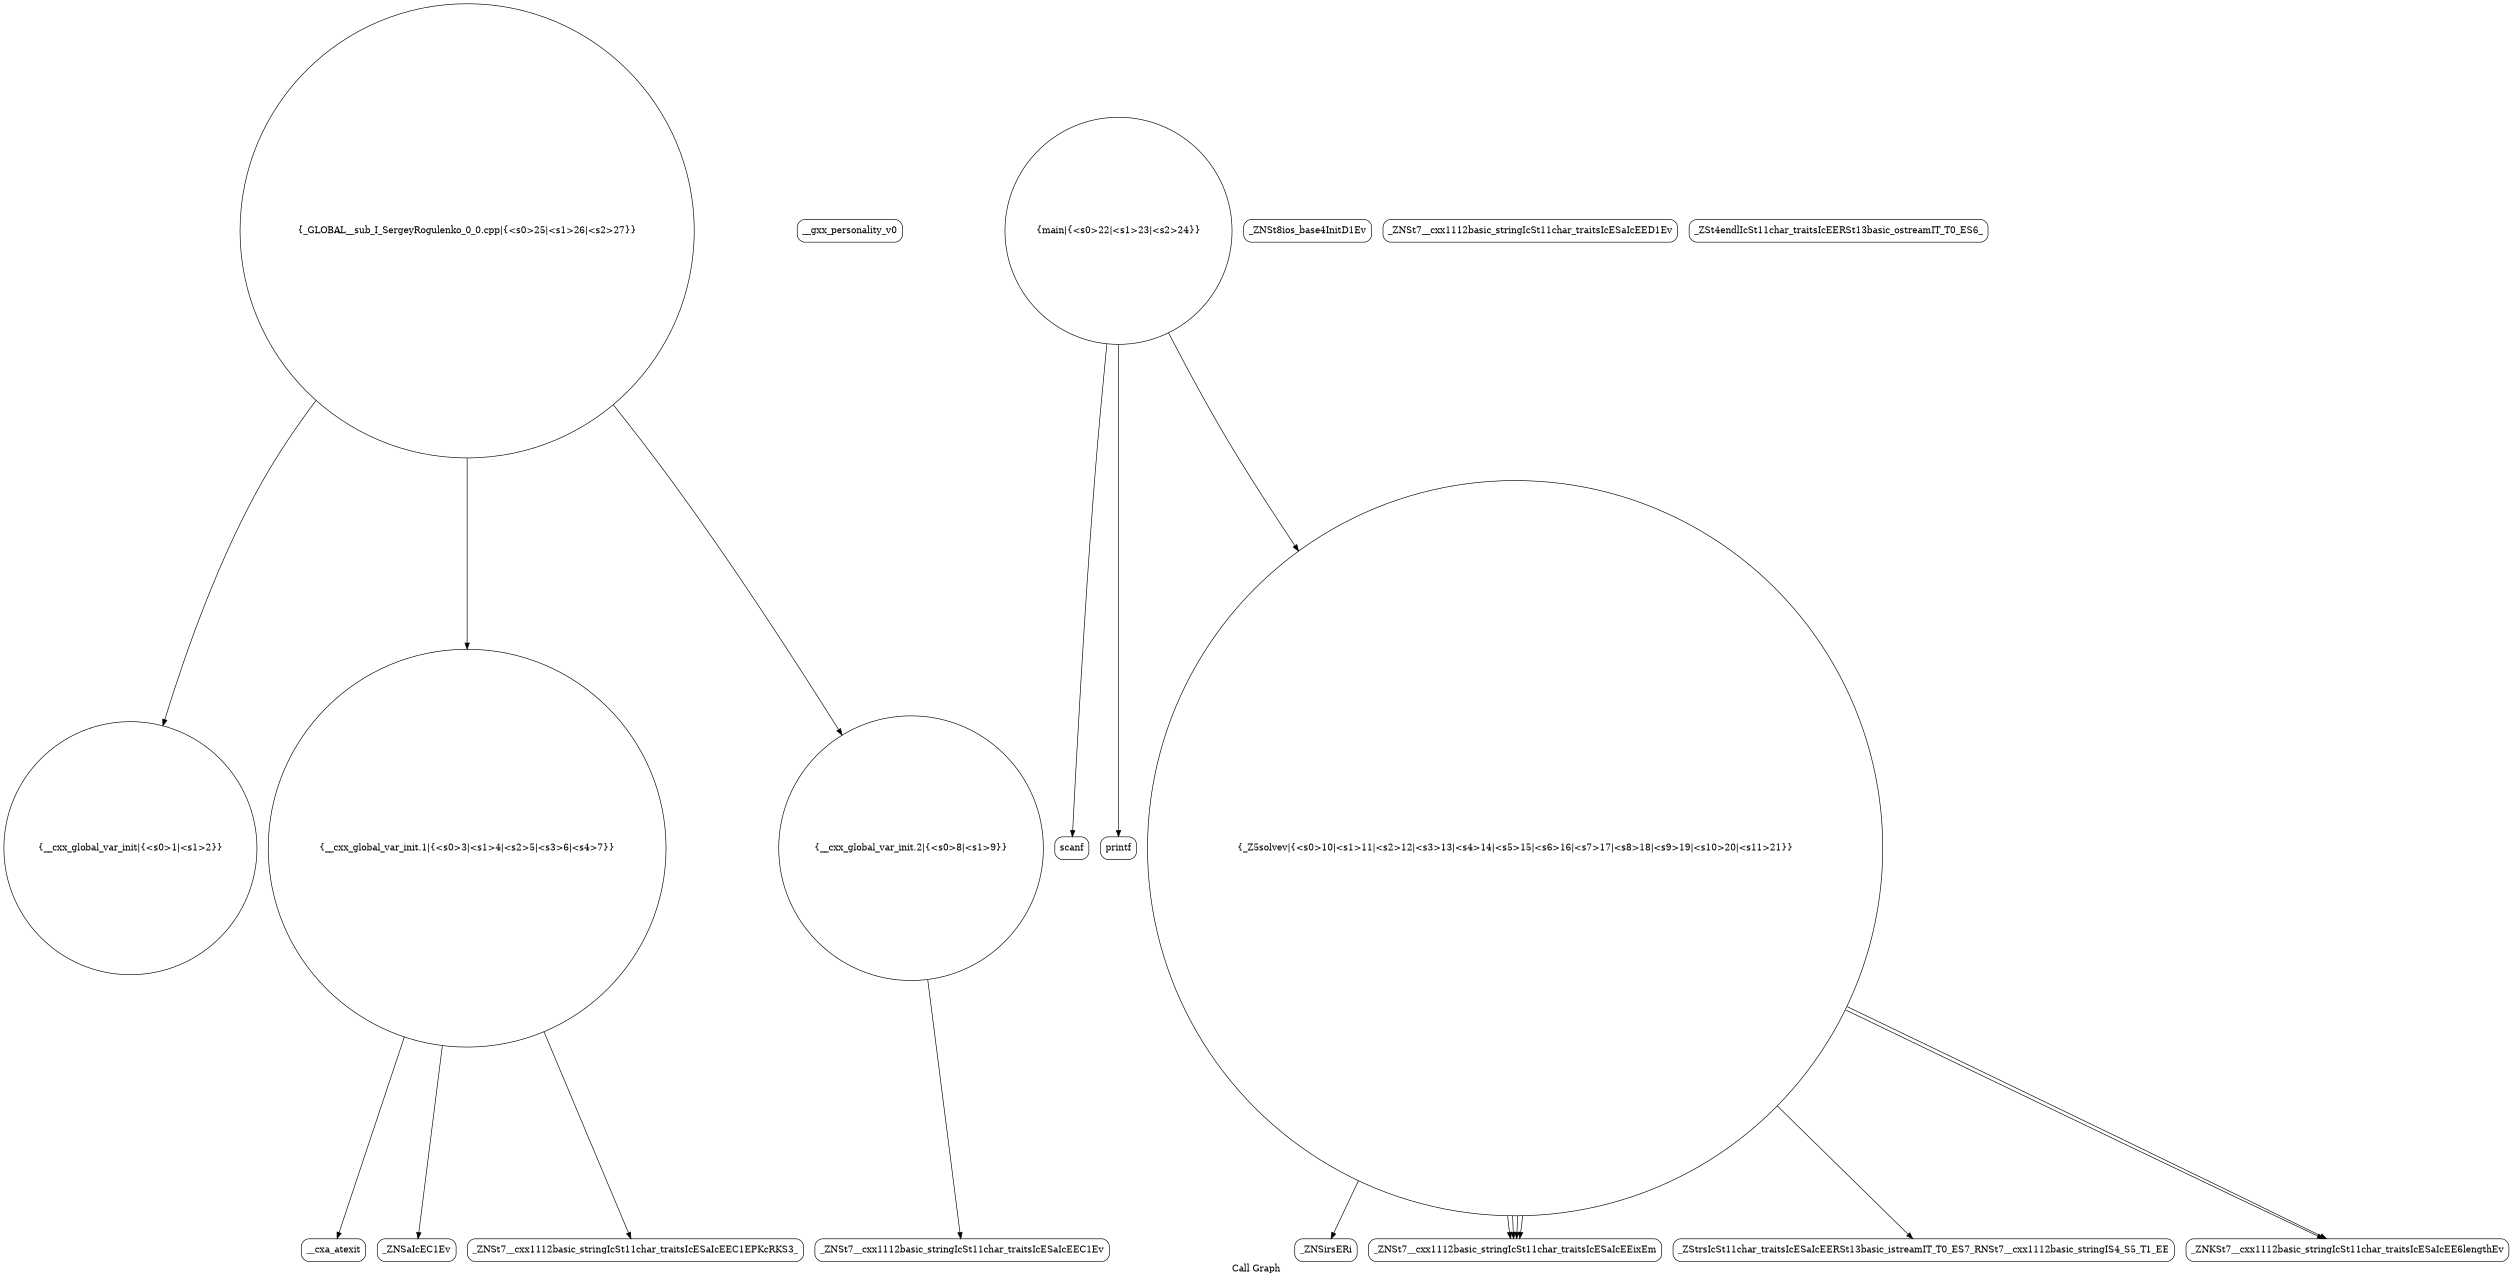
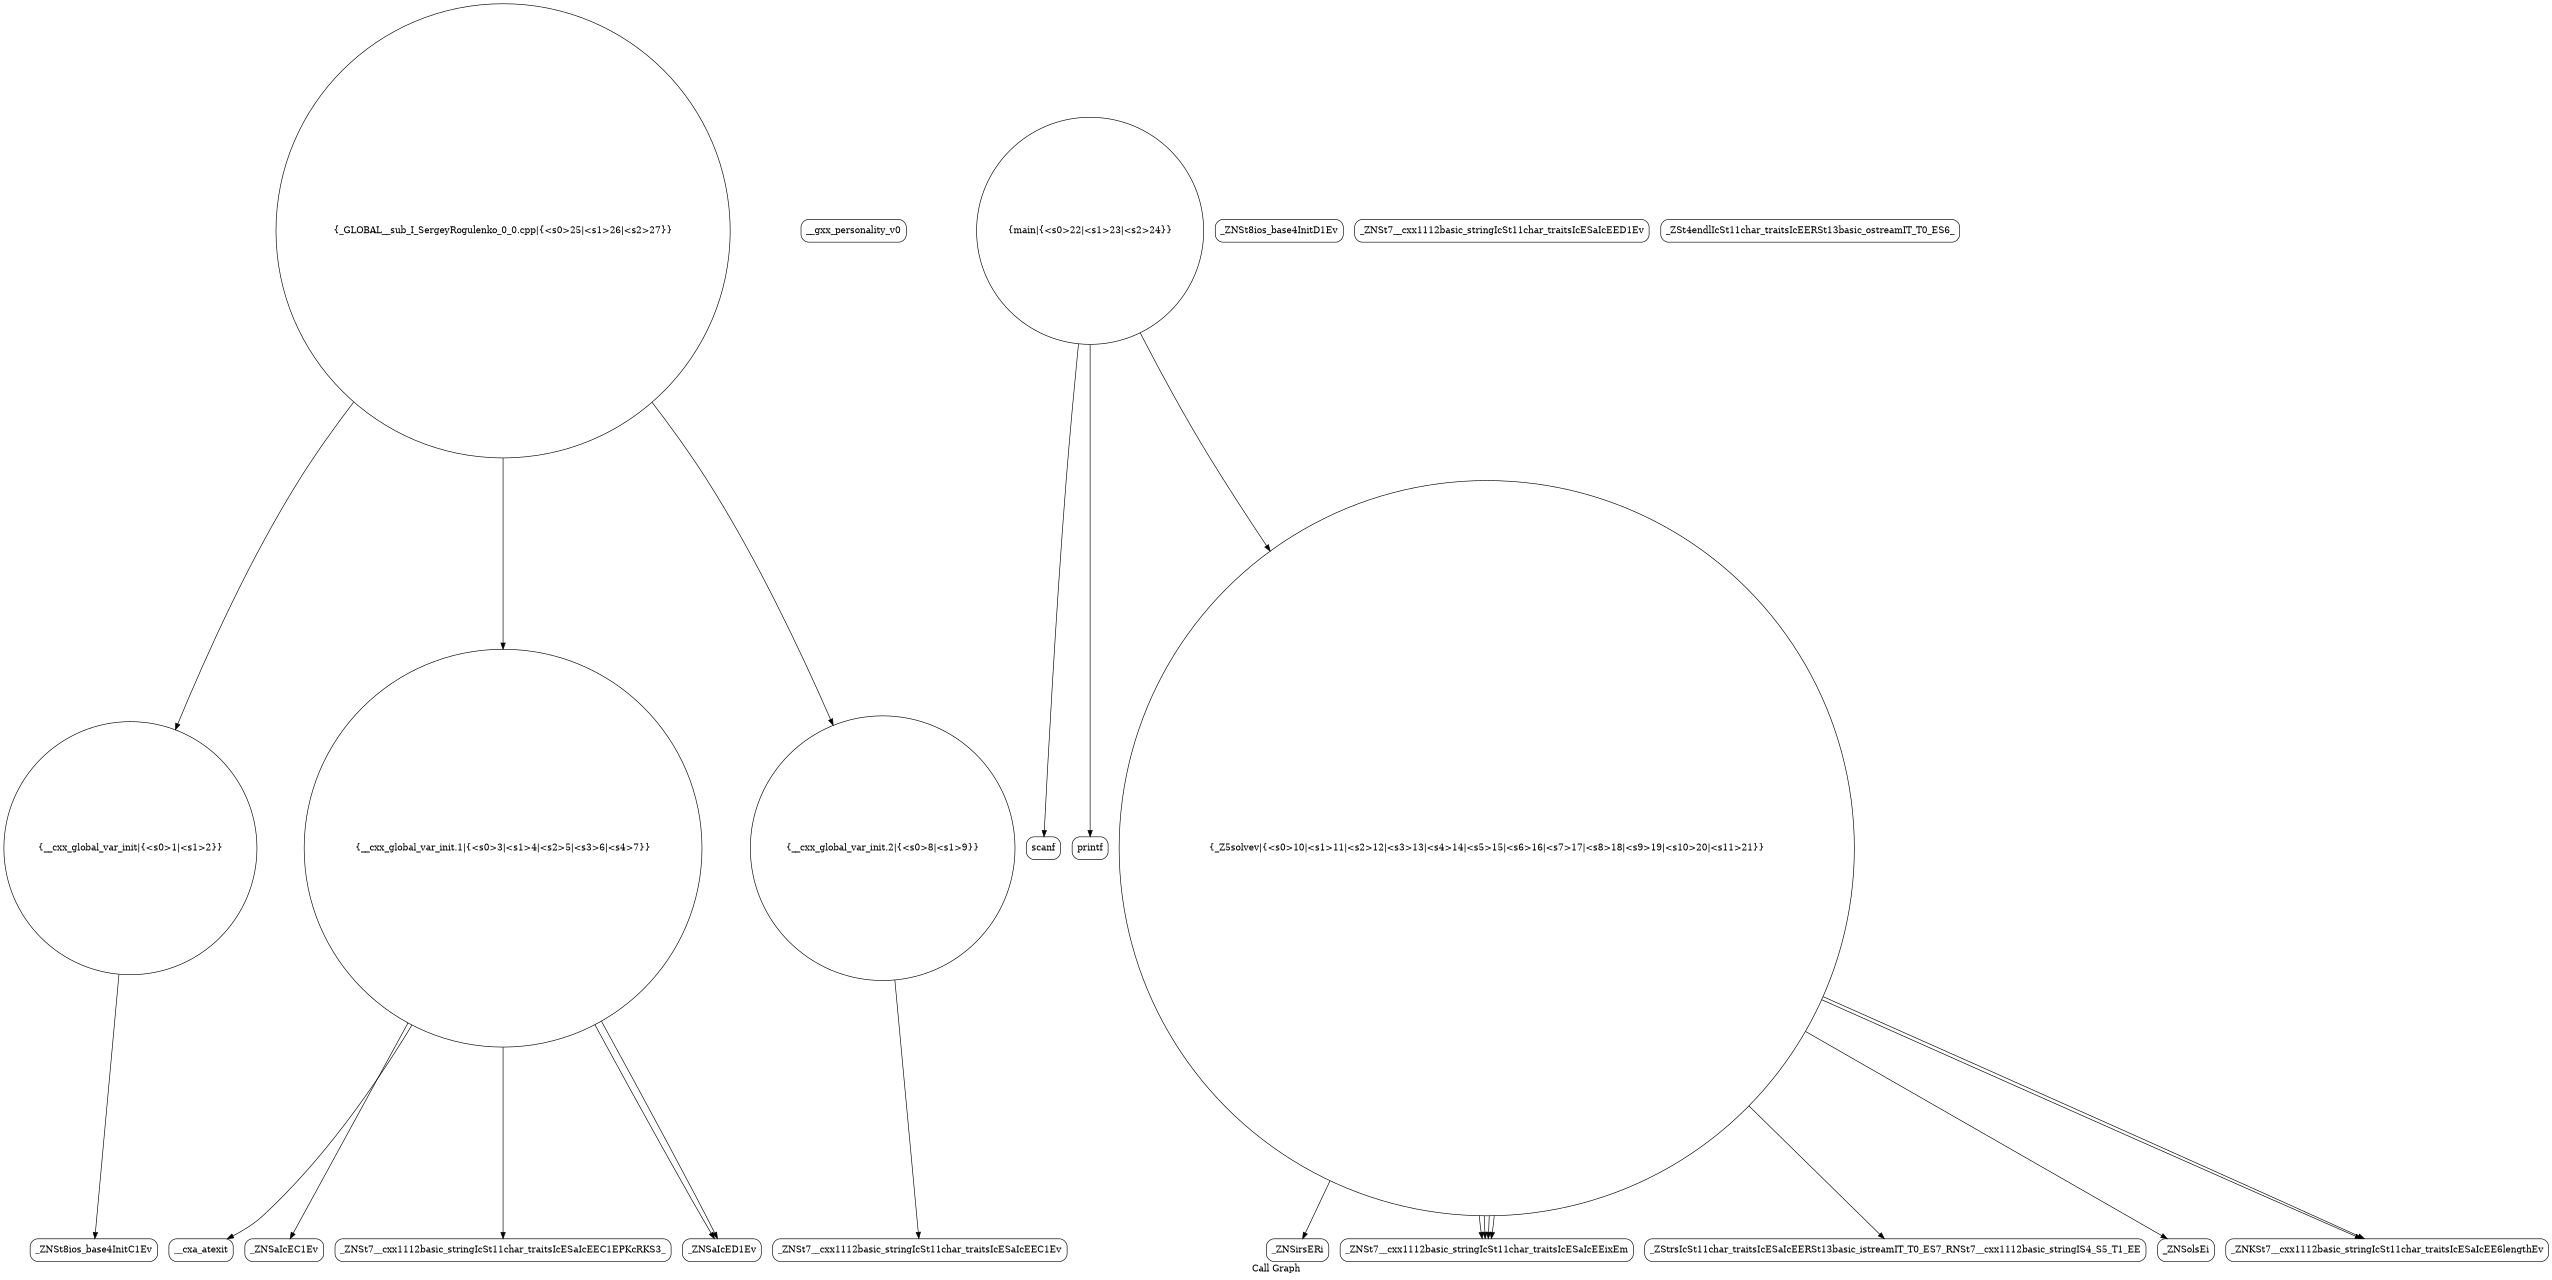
node "_ZNSt8ios_base4InitC1Ev": added
node "_ZNSaIcED1Ev": added
node "_ZNSolsEi": added
